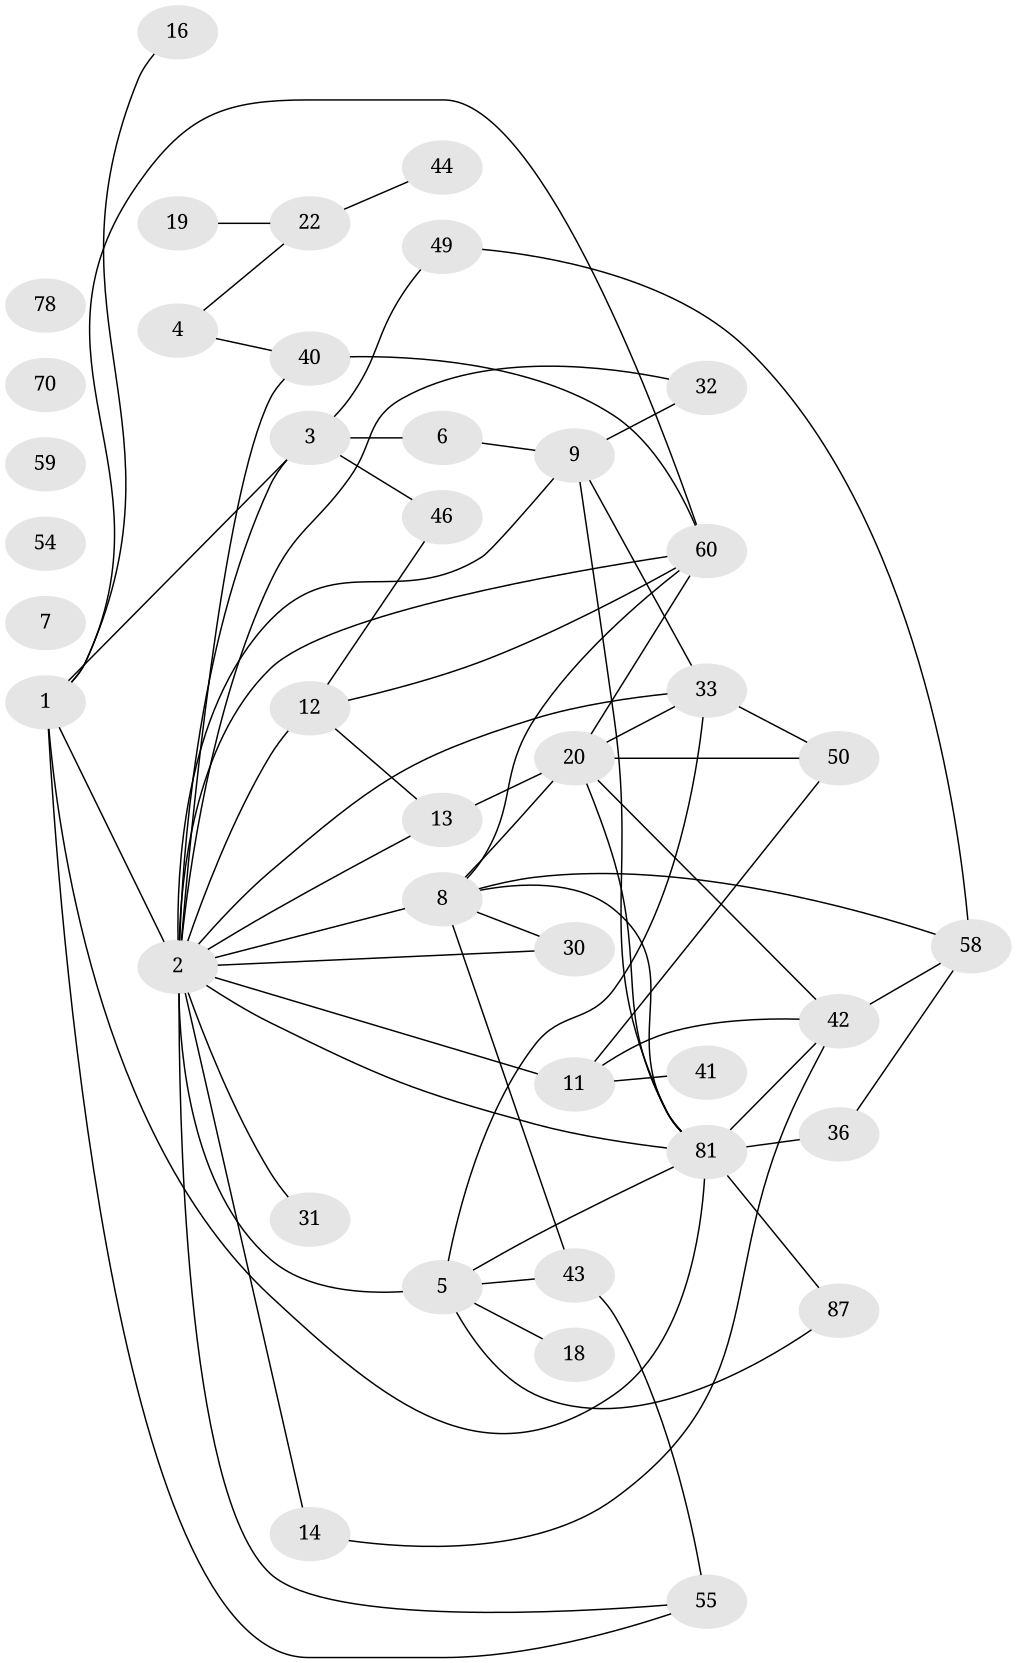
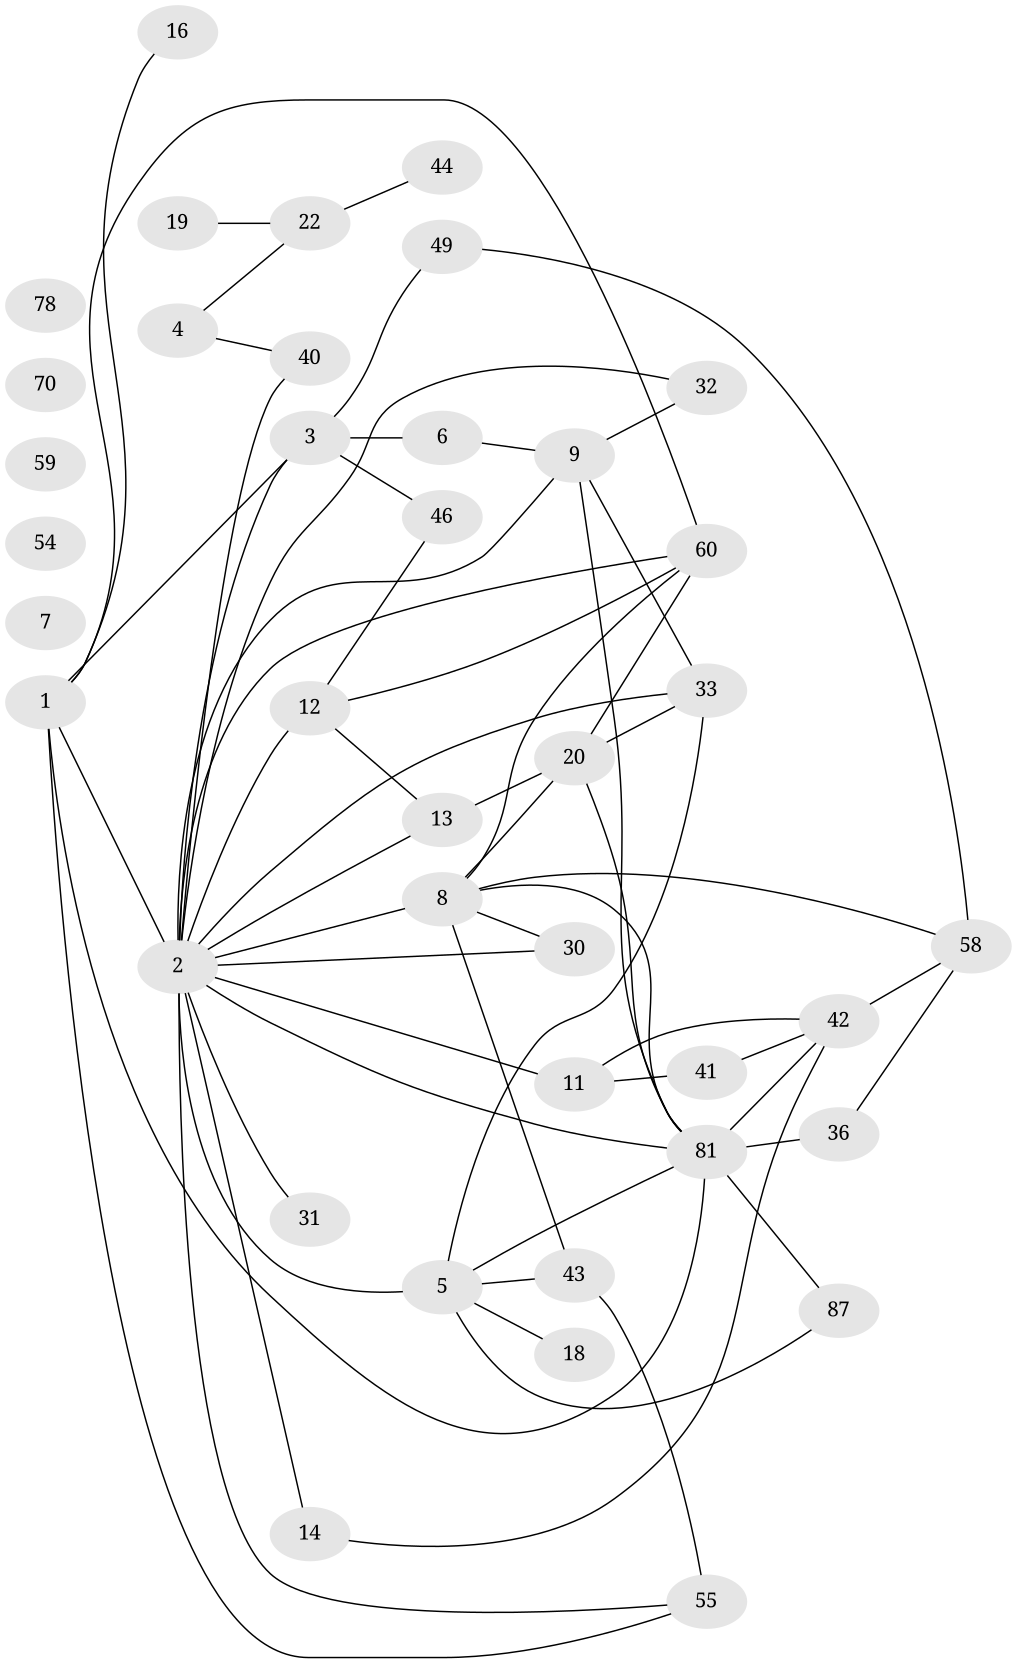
edge "40" -- "60": removed
node "50": removed
edge "20" -- "42": now "41" -- "42"
